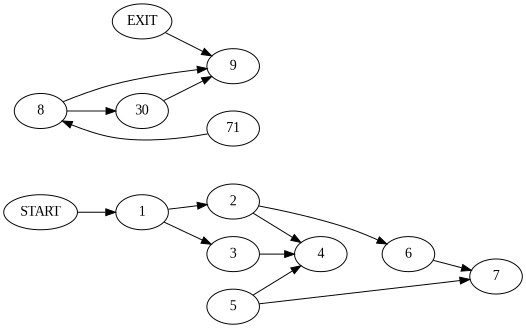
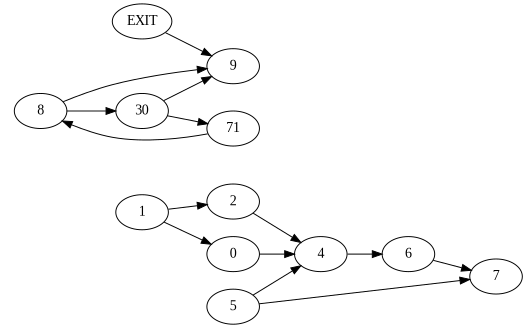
edge "30" -> "71": added
node "START": removed
edge "2" -> "6": now "4" -> "6"
node "3": label "3" -> "0"
